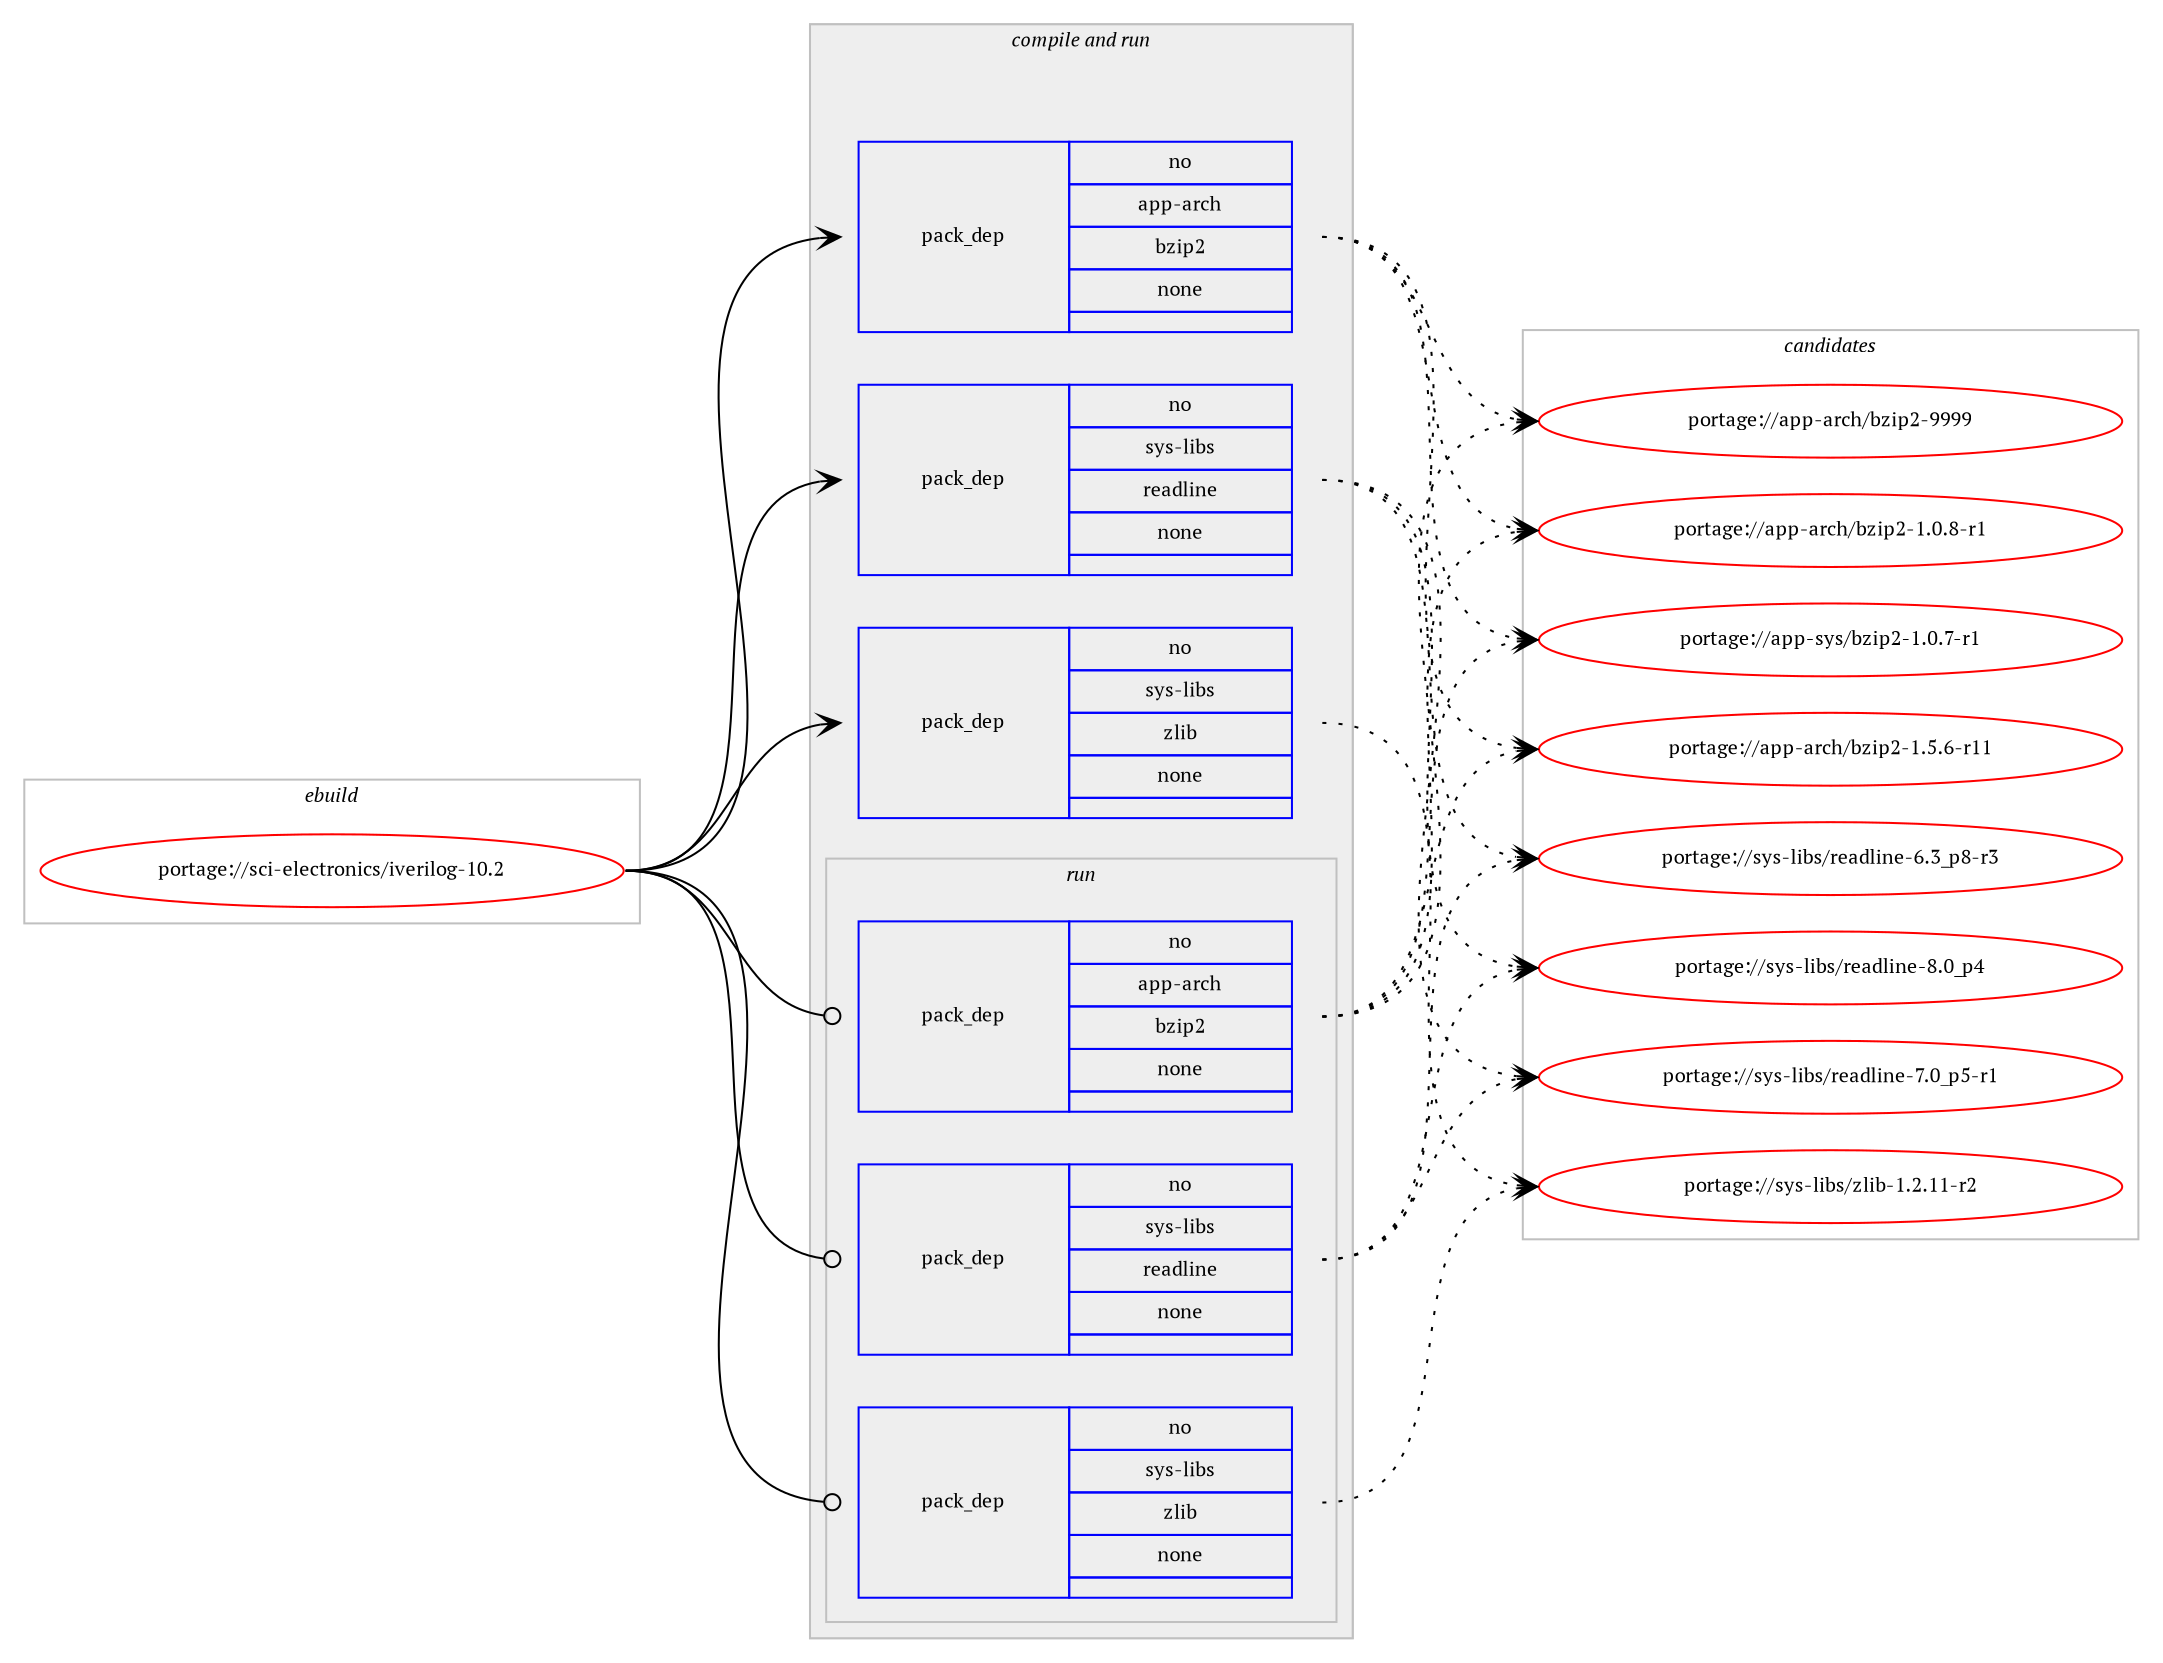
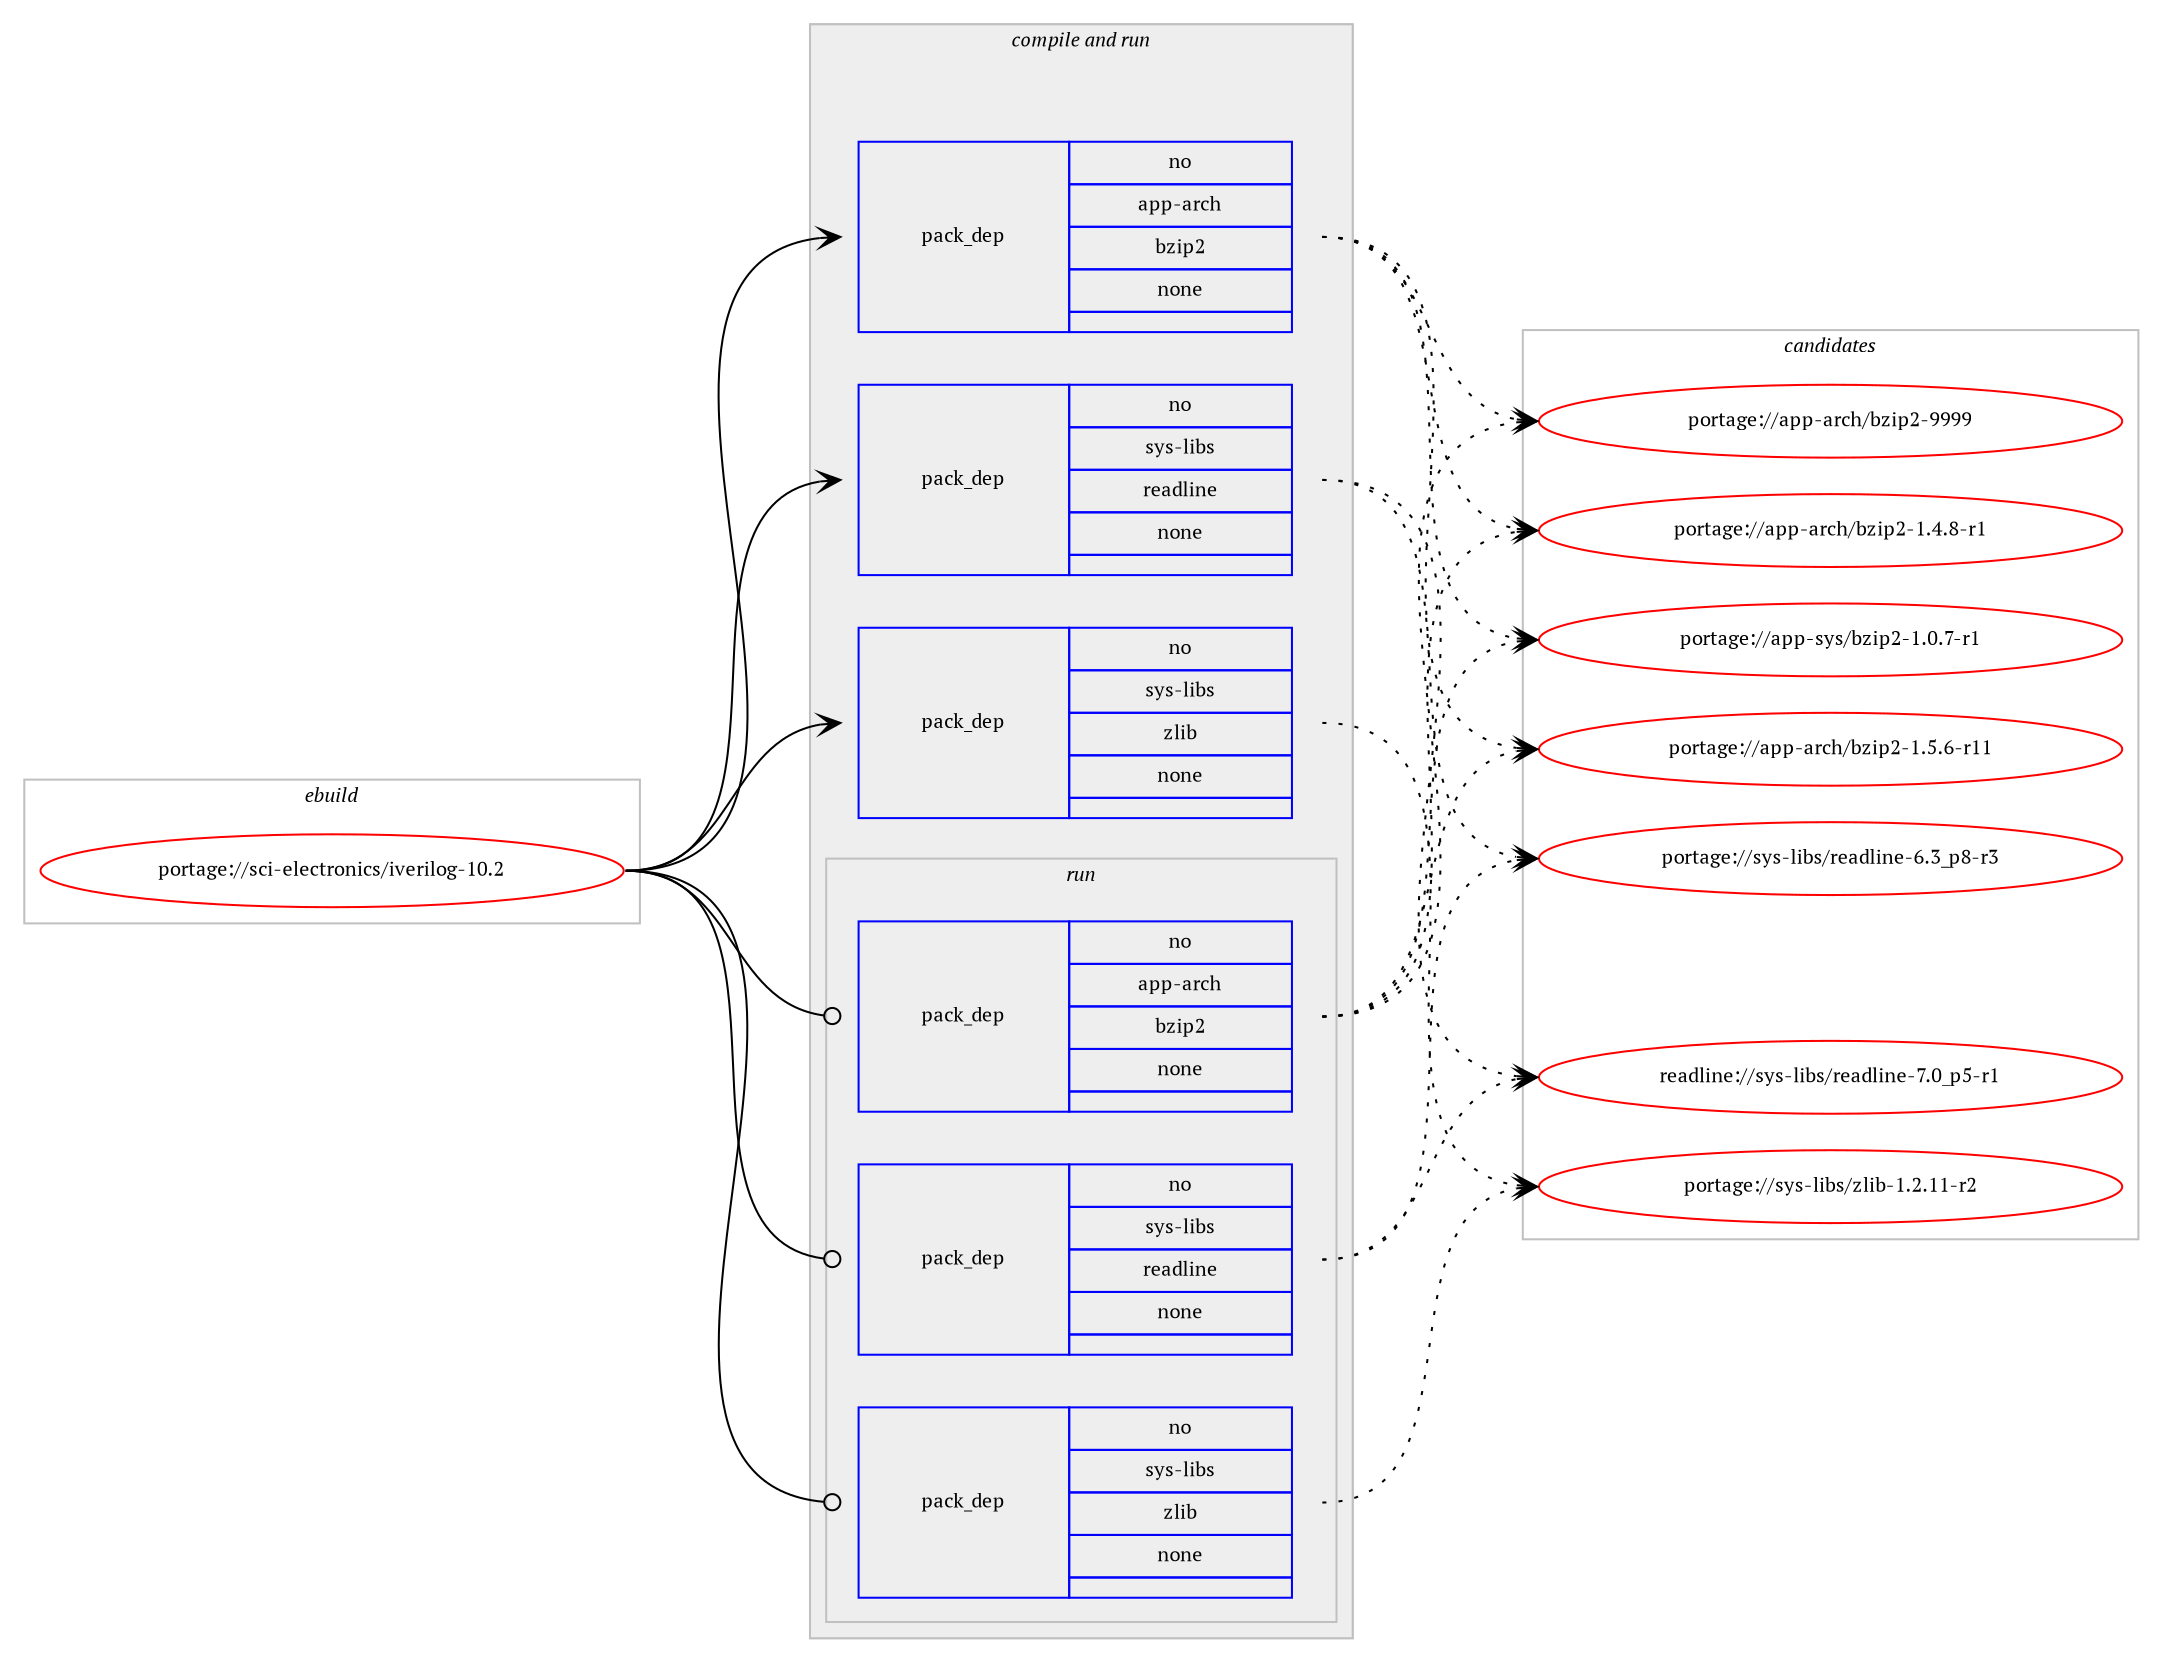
node "portage://app-arch/bzip2-1.0.8-r1": label "portage://app-arch/bzip2-1.0.8-r1" -> "portage://app-arch/bzip2-1.4.8-r1"
node "portage://sys-libs/readline-8.0_p4": removed
node "portage://sys-libs/readline-7.0_p5-r1": label "portage://sys-libs/readline-7.0_p5-r1" -> "readline://sys-libs/readline-7.0_p5-r1"
